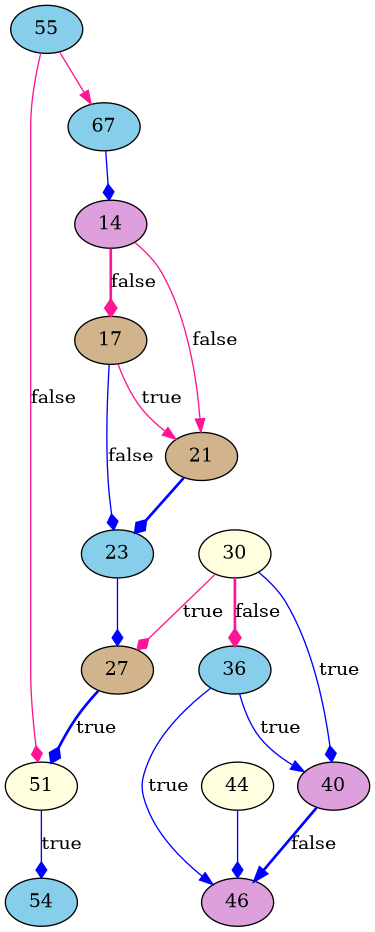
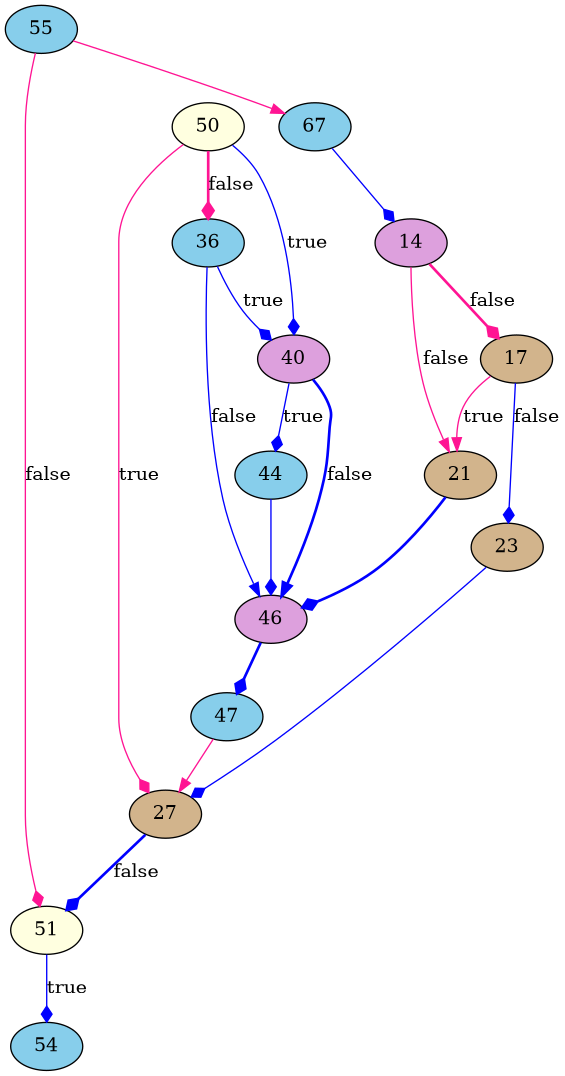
edge "40" -> "44": added, label "true"
edge "21" -> "23": now "21" -> "46"
node "23": fillcolor skyblue -> tan
node "30": label "30" -> "50"
node "47": added
edge "27" -> "51": label "true" -> "false"
edge "36" -> "40": arrowhead normal -> diamond
edge "36" -> "46": label "true" -> "false"
node "44": fillcolor lightyellow -> skyblue
